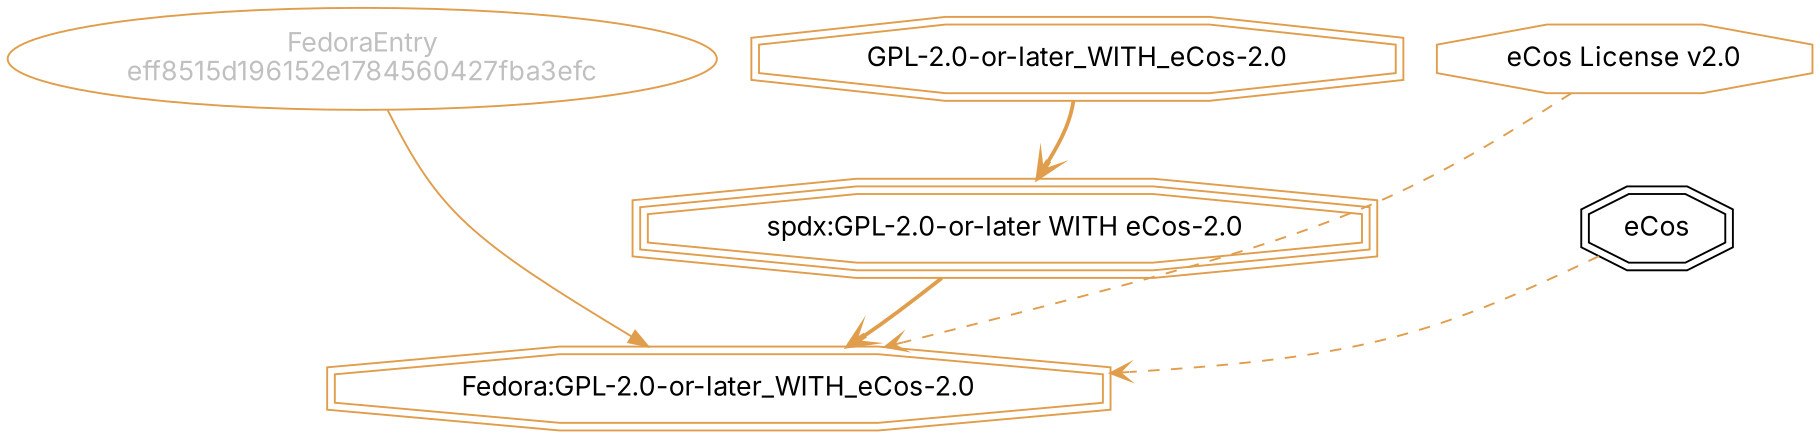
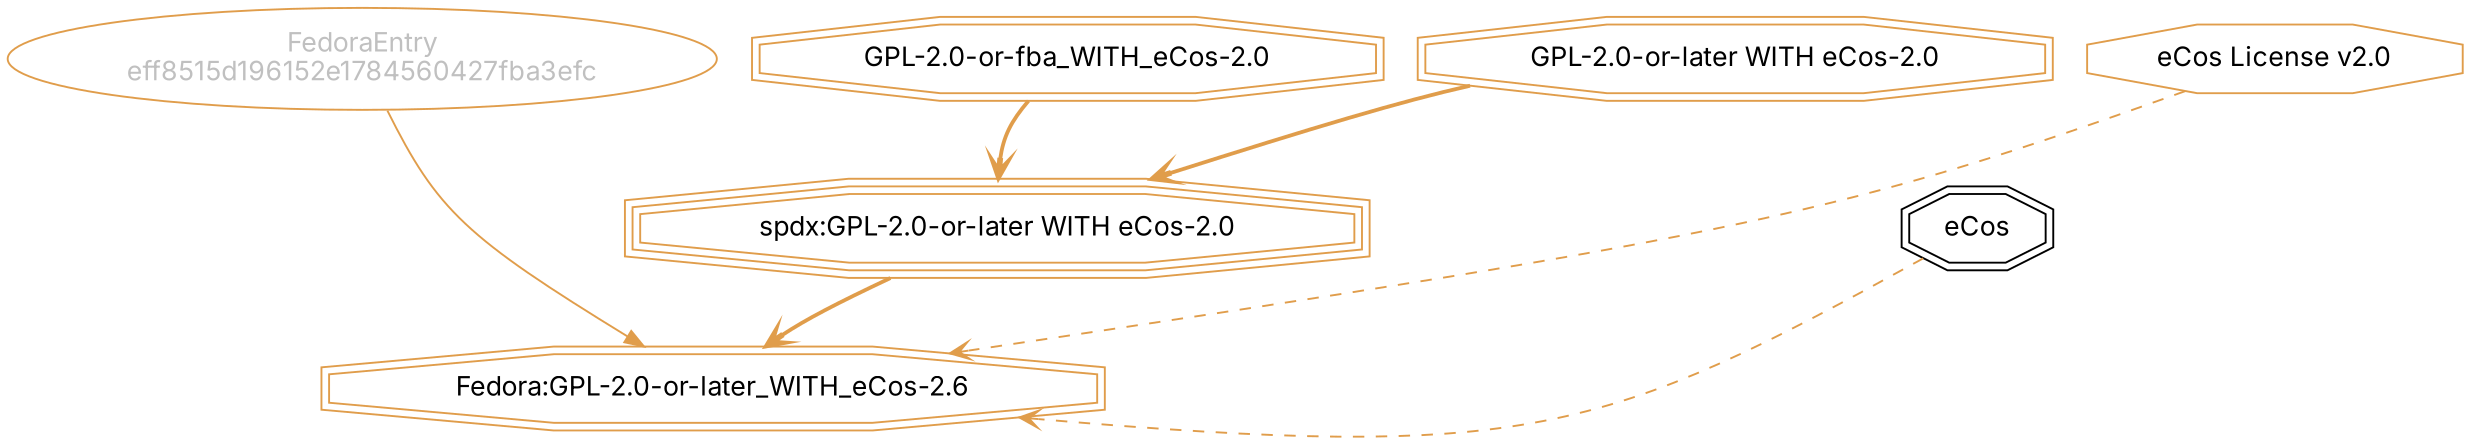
node "GPL-2.0-or-later_WITH_eCos-2.0": label "GPL-2.0-or-later_WITH_eCos-2.0" -> "GPL-2.0-or-fba_WITH_eCos-2.0"
node "GPL-2.0-or-later WITH eCos-2.0": added
node "Fedora:GPL-2.0-or-later_WITH_eCos-2.0": label "Fedora:GPL-2.0-or-later_WITH_eCos-2.0" -> "Fedora:GPL-2.0-or-later_WITH_eCos-2.6"
